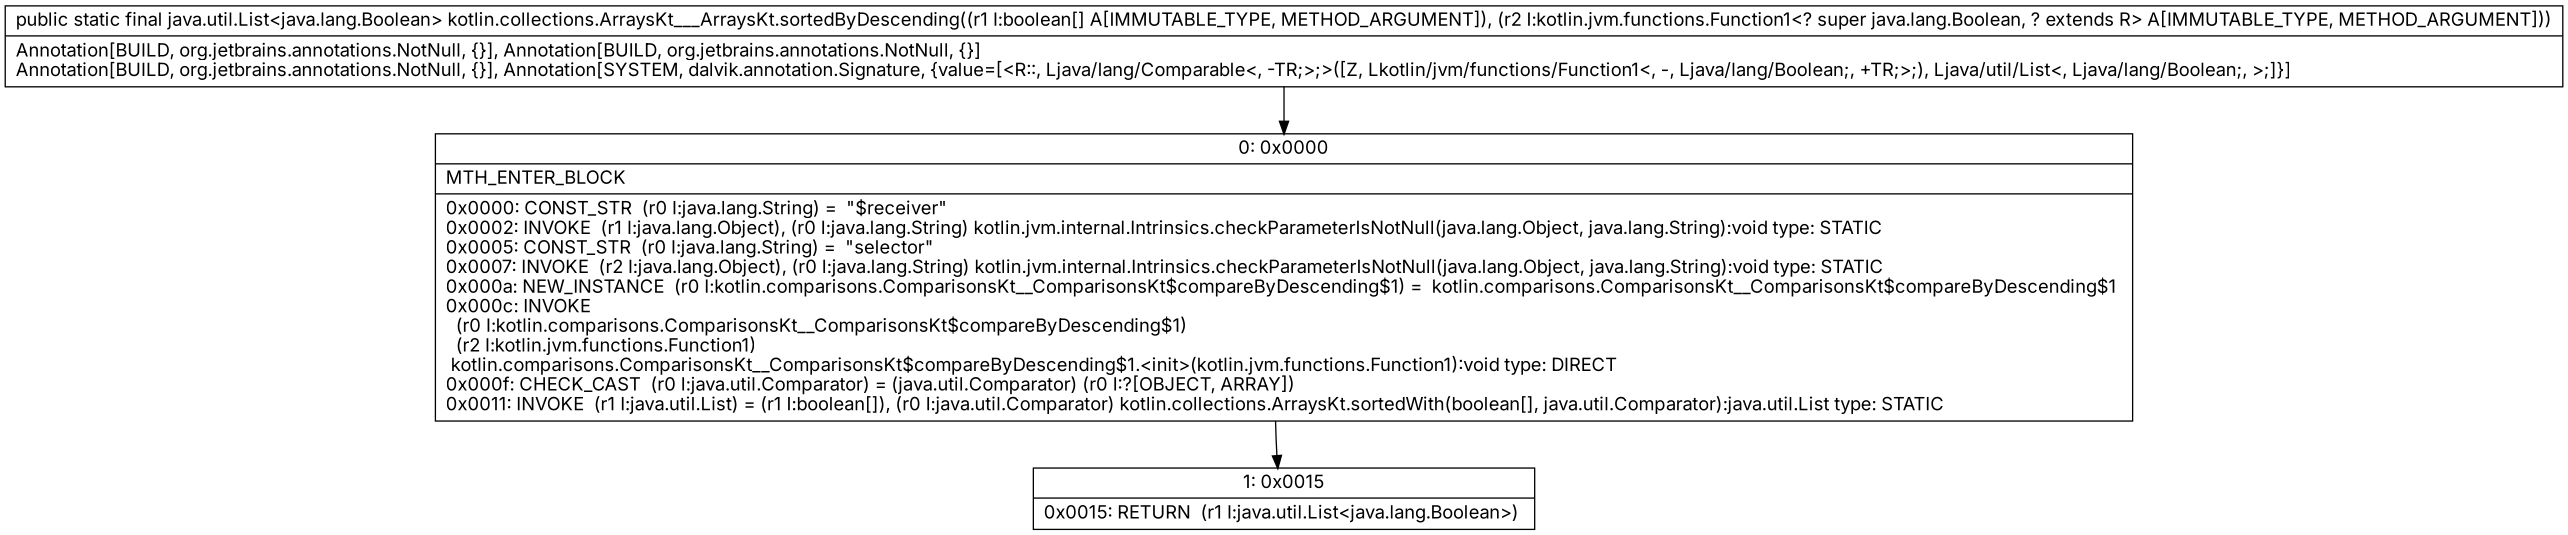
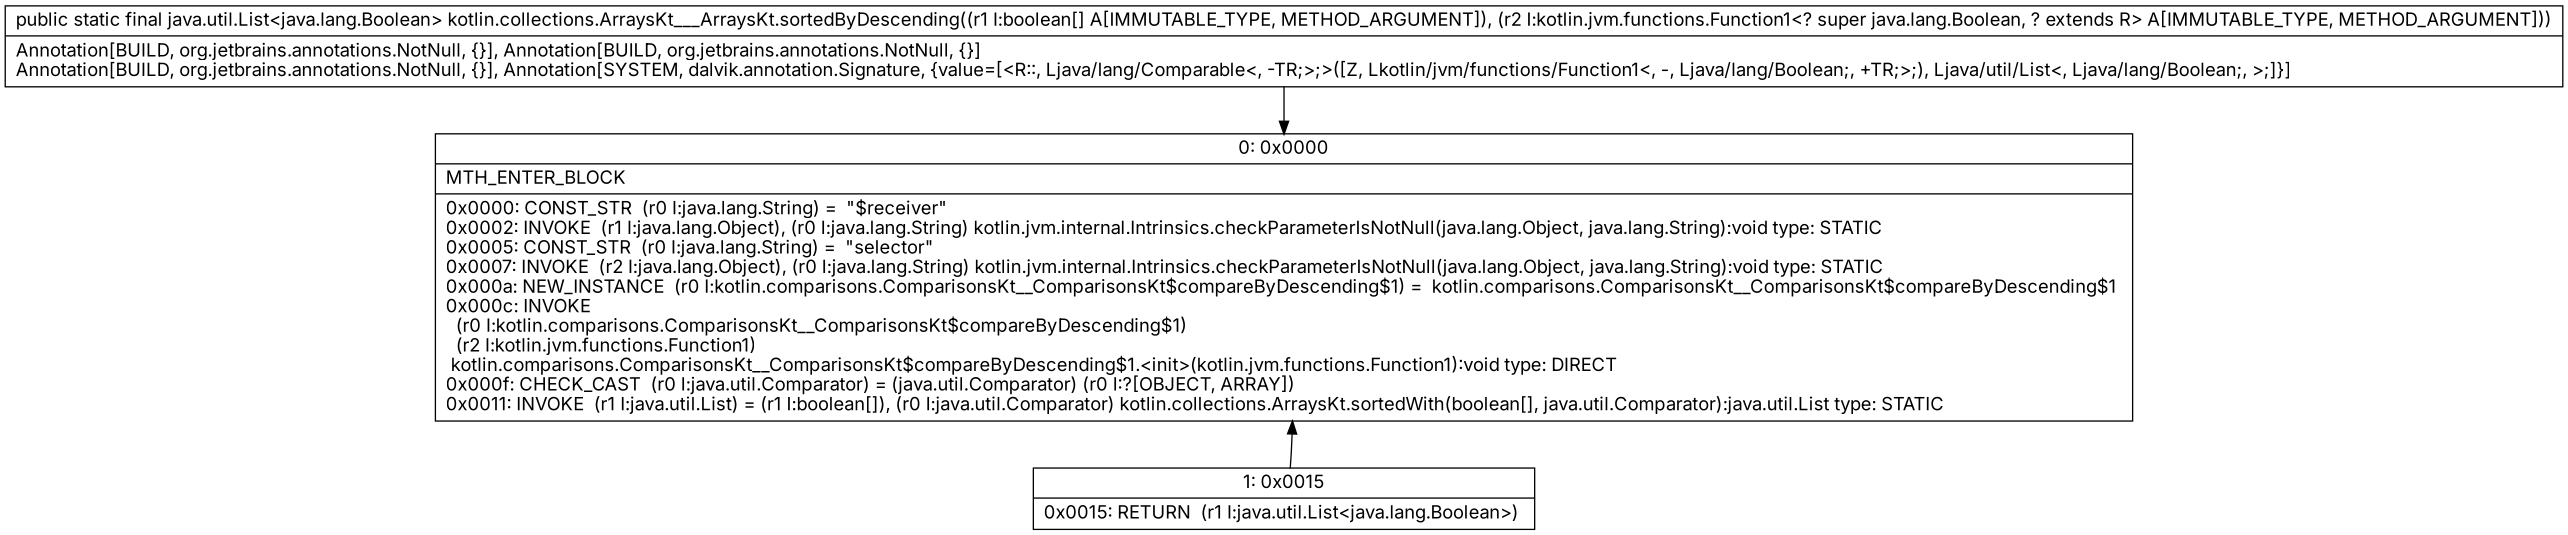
edge "0: 0x0000" -> "1: 0x0015": reversed
